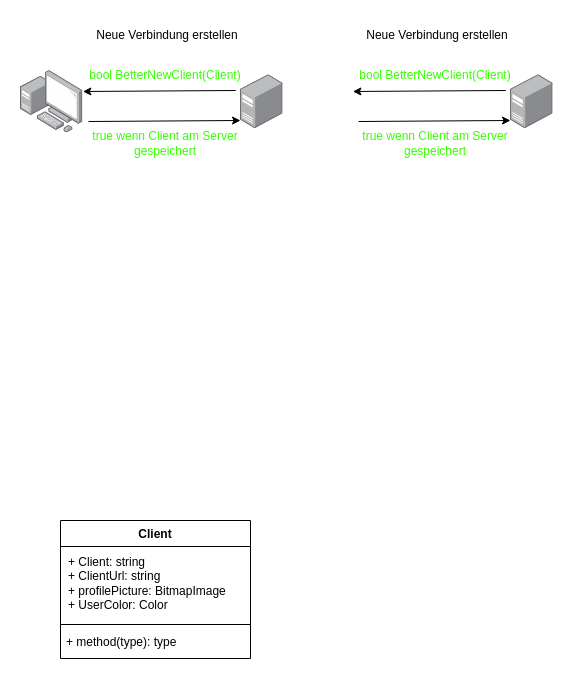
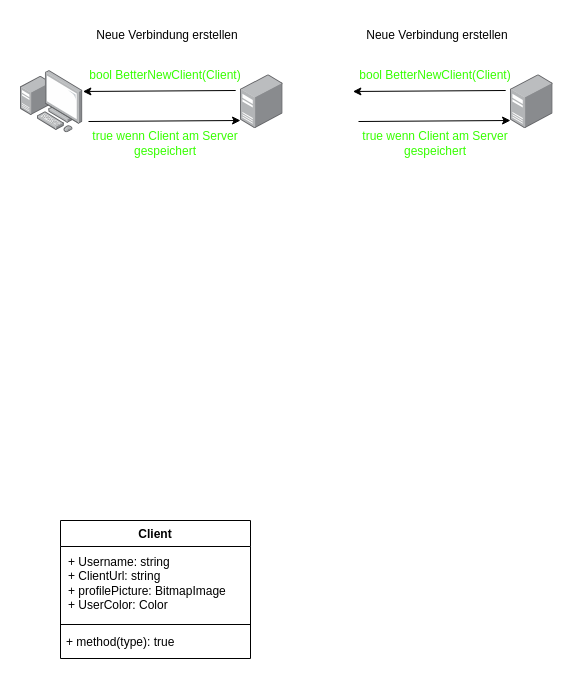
node "+ Client: string+ ClientUrl: string+ profilePicture: BitmapImage+ UserColor: Color": label "+ Client: string+ ClientUrl: string+ profilePicture: BitmapImage+ UserColor: Color" -> "+ Username: string+ ClientUrl: string+ profilePicture: BitmapImage+ UserColor: Color"
node "+ method(type): type": label "+ method(type): type" -> "+ method(type): true"
